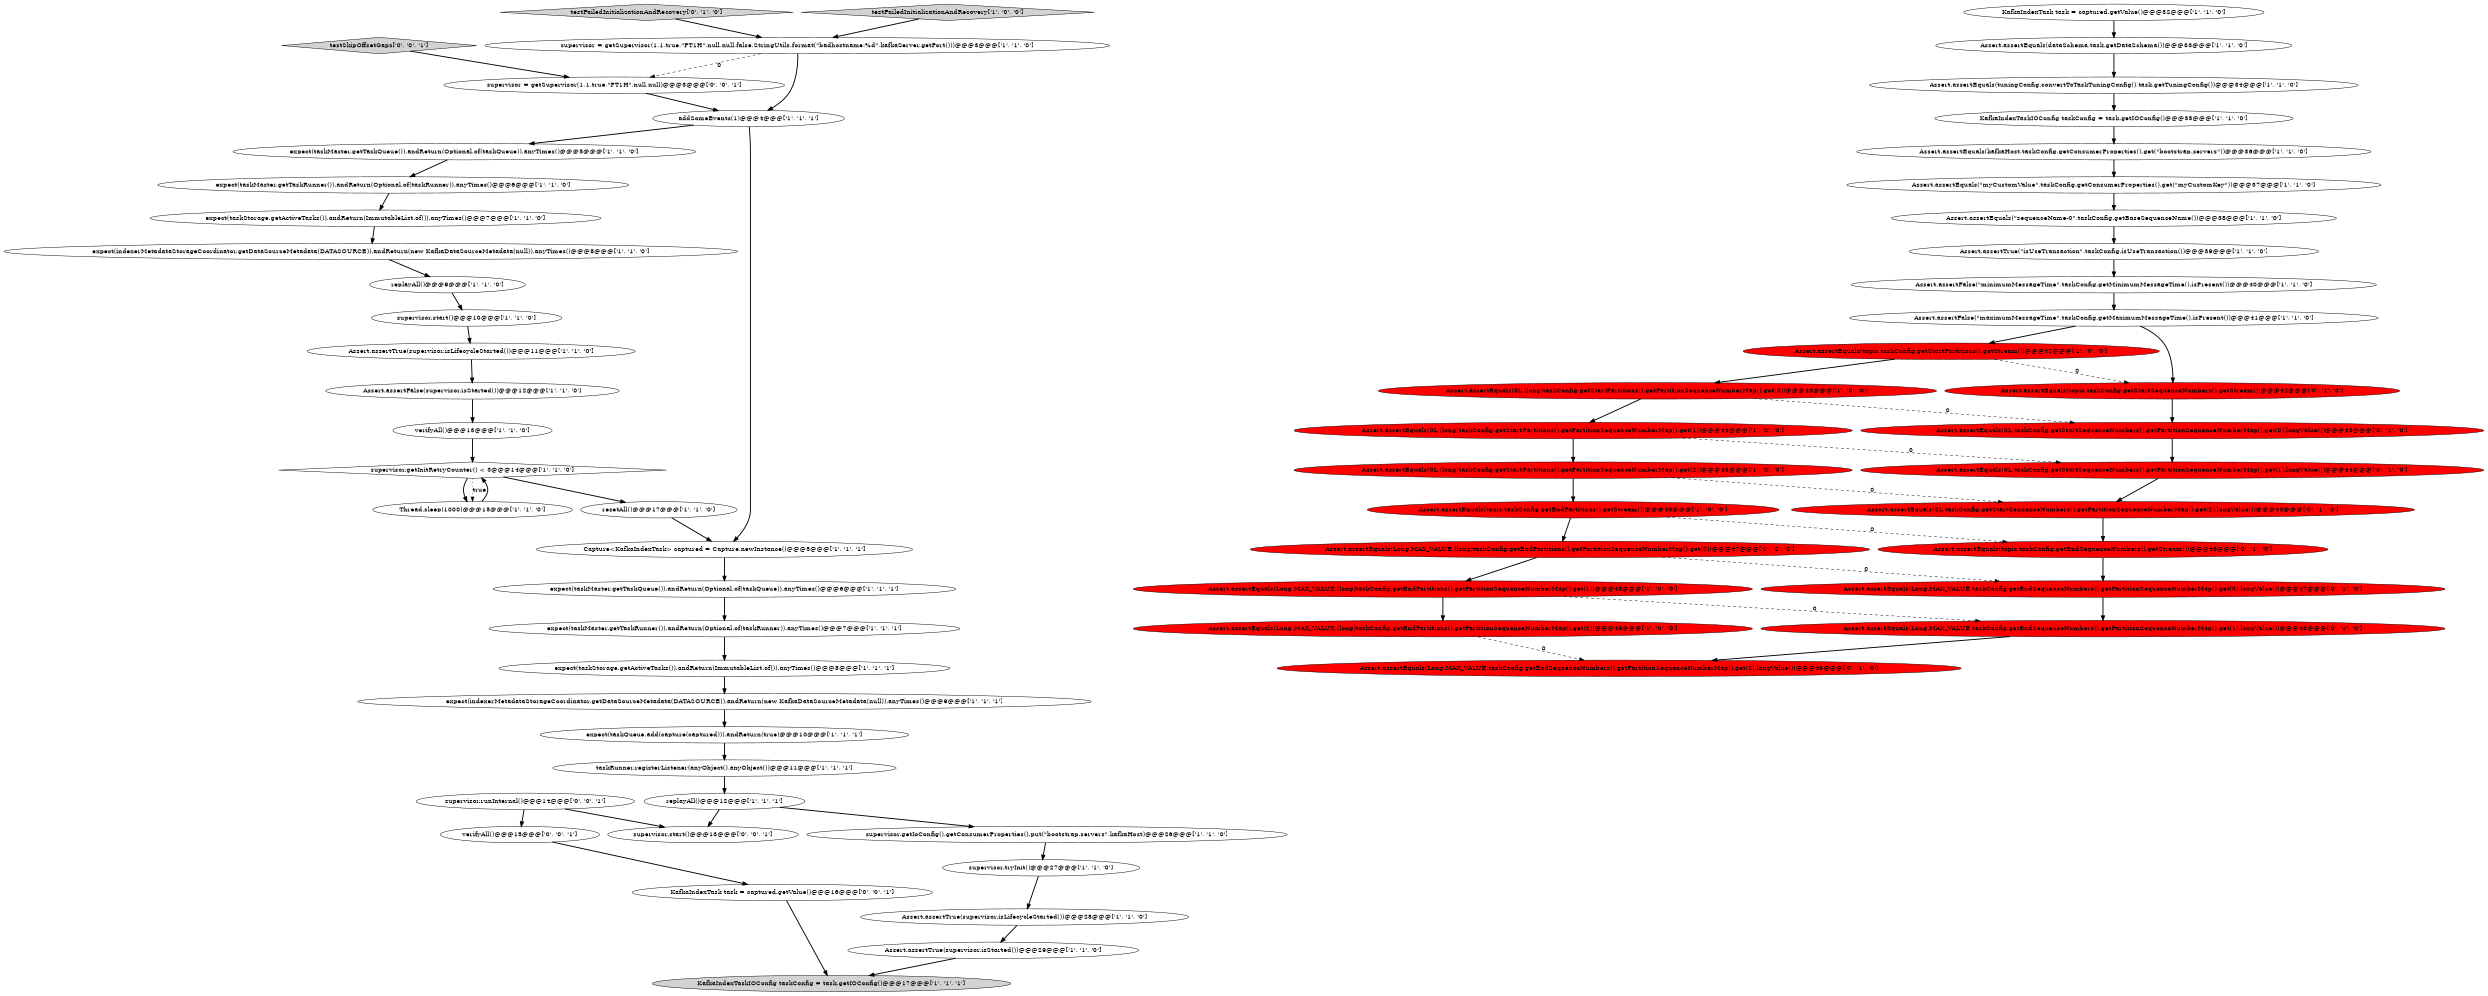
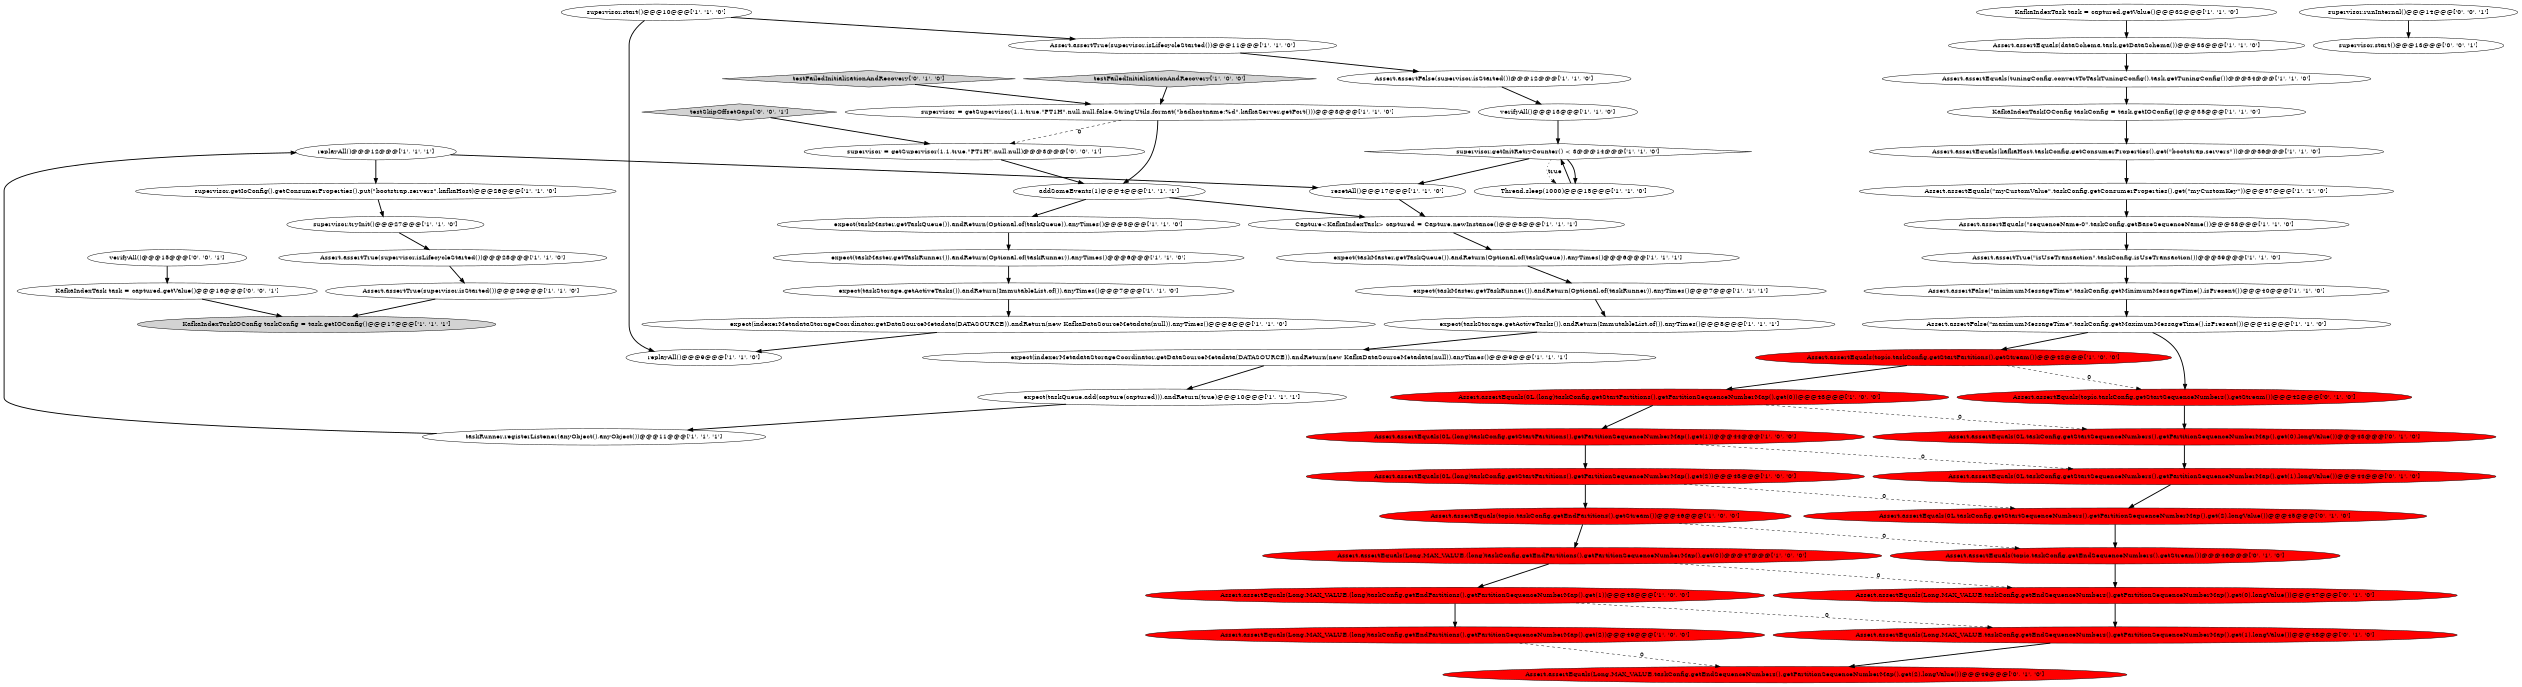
edge "replayAll()@@@9@@@['1', '1', '0']" -> "supervisor.start()@@@10@@@['1', '1', '0']": reversed
edge "supervisor.runInternal()@@@14@@@['0', '0', '1']" -> "verifyAll()@@@15@@@['0', '0', '1']": removed
edge "replayAll()@@@12@@@['1', '1', '1']" -> "supervisor.start()@@@13@@@['0', '0', '1']": now "replayAll()@@@12@@@['1', '1', '1']" -> "resetAll()@@@17@@@['1', '1', '0']"
